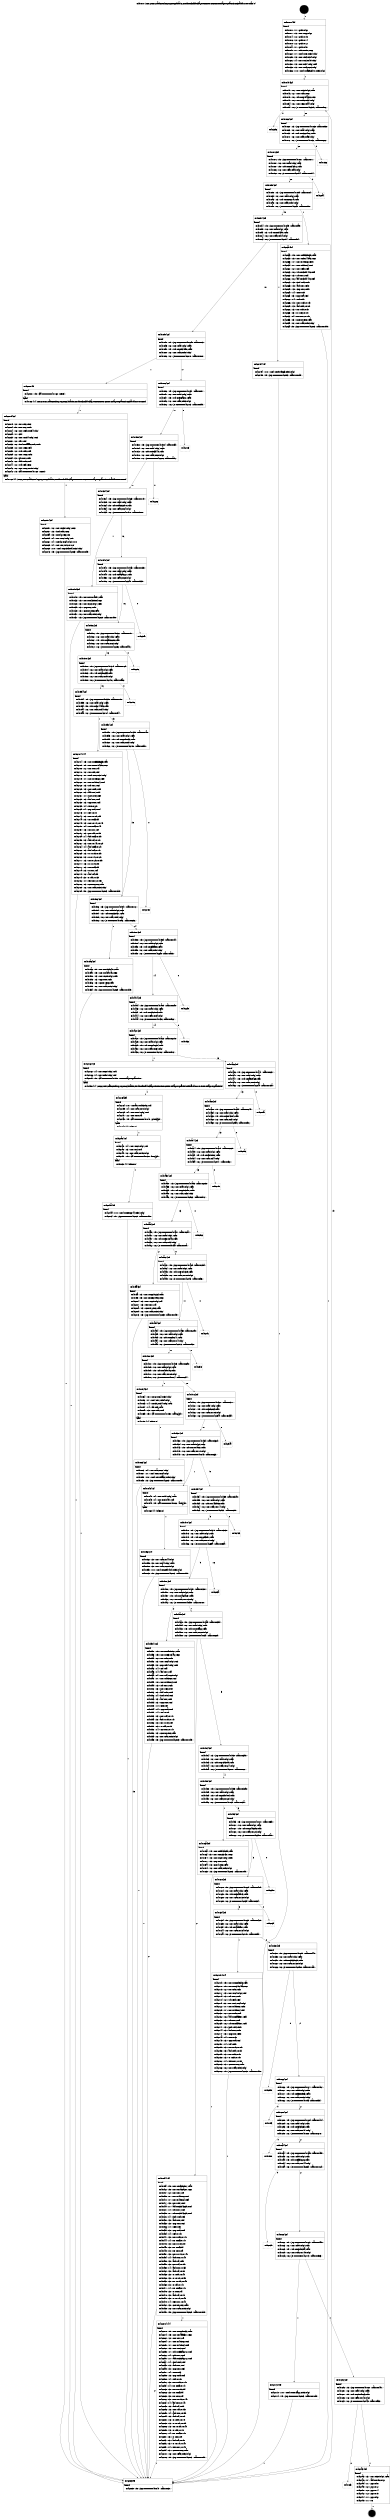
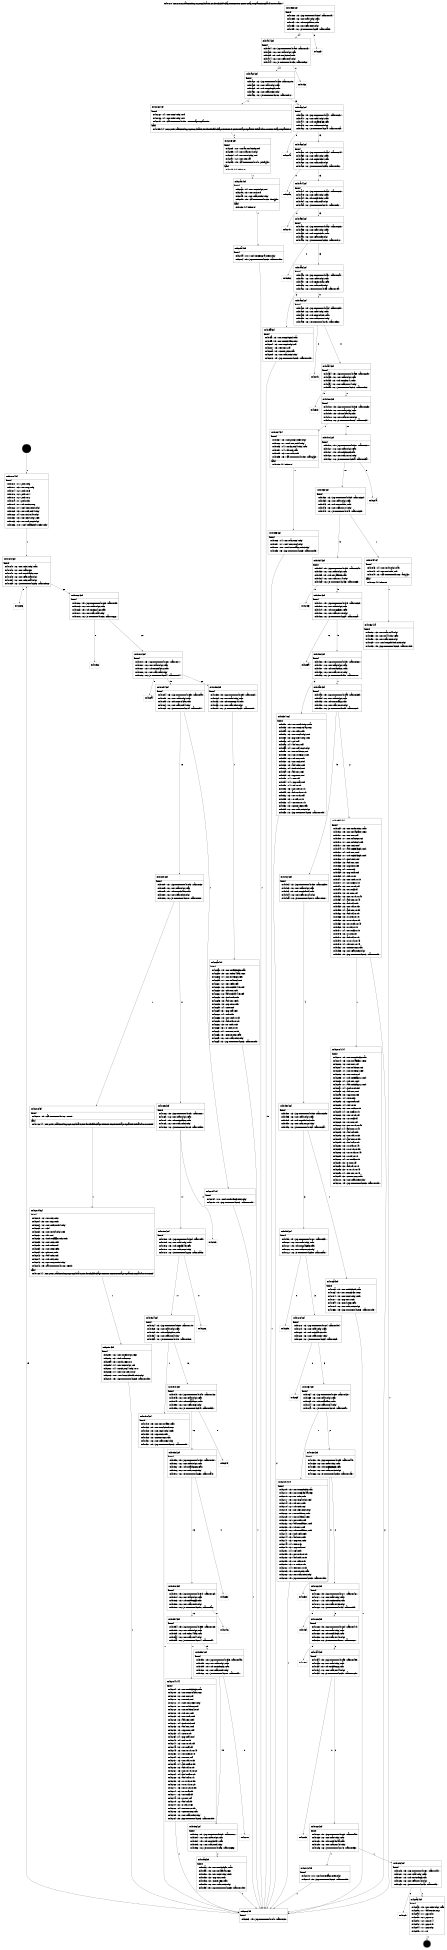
edge "0x401898 [28]" -> "0x4018b4 [28]": now "0x40187c [28]" -> "0x4018b4 [28]"
edge "0x4019cc [28]" -> "0x4019e8 [28]": removed, label "14"
edge "0x402078 [147]" -> "0x4028c9 [5]": removed, label "1"
